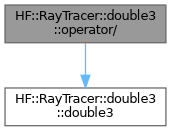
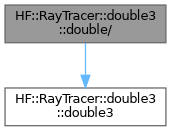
node "HF::RayTracer::double3 ::operator/": label "HF::RayTracer::double3 ::operator/" -> "HF::RayTracer::double3 ::double/"
